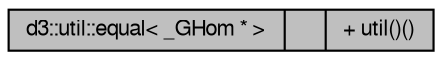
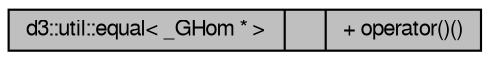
node "d3::util::equal< _GHom * >": text "+ util()()" -> "+ operator()()"
